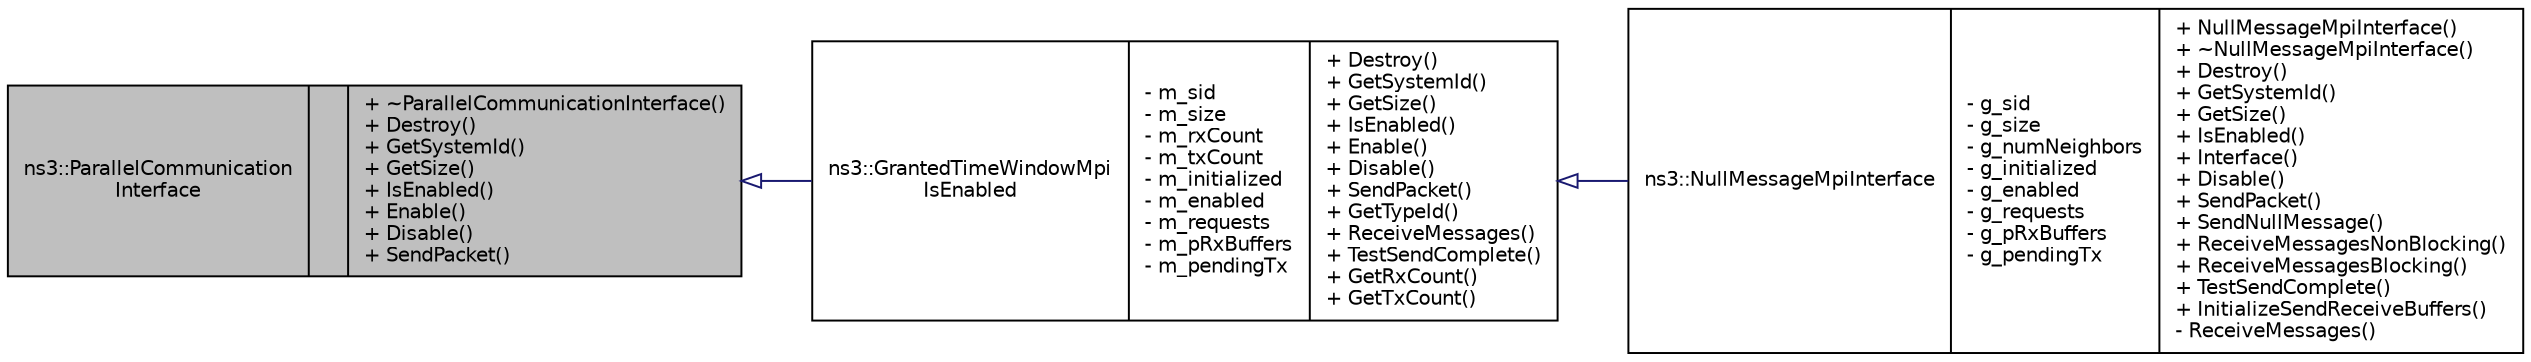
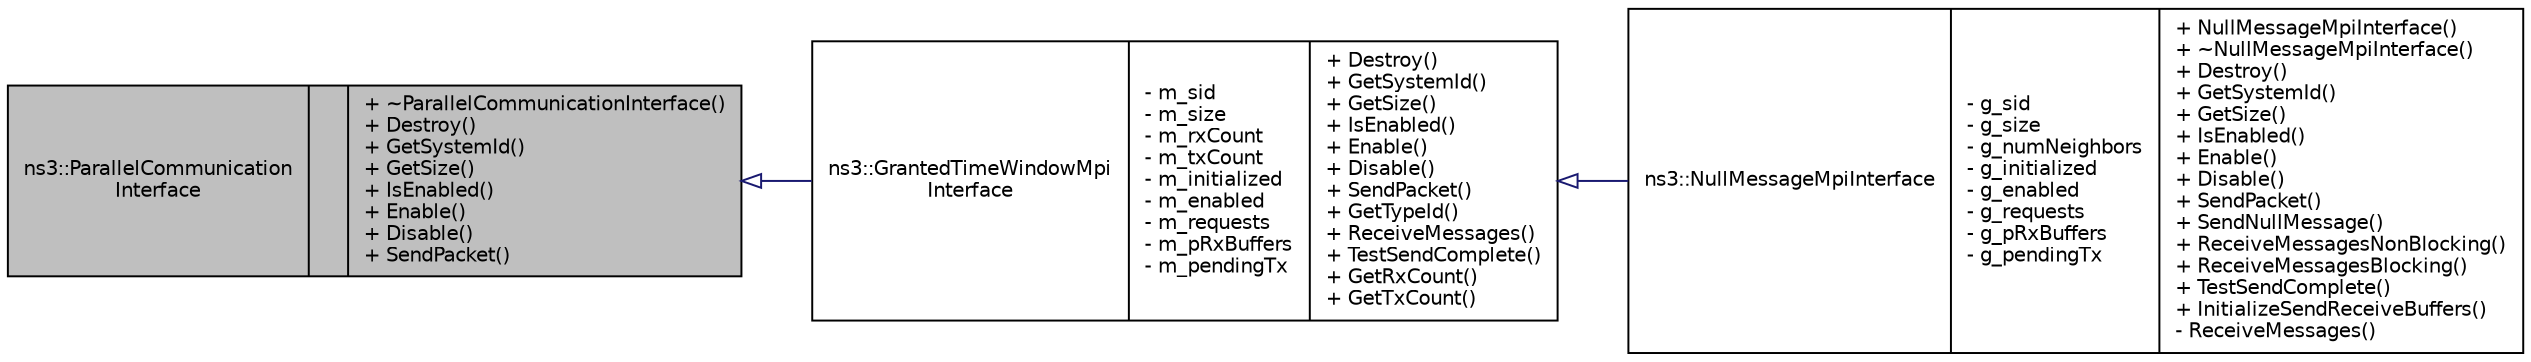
node "ns3::NullMessageMpiInterface": text "+ Interface()" -> "+ Enable()"
node "ns3::GrantedTimeWindowMpi": text "IsEnabled" -> "Interface"
